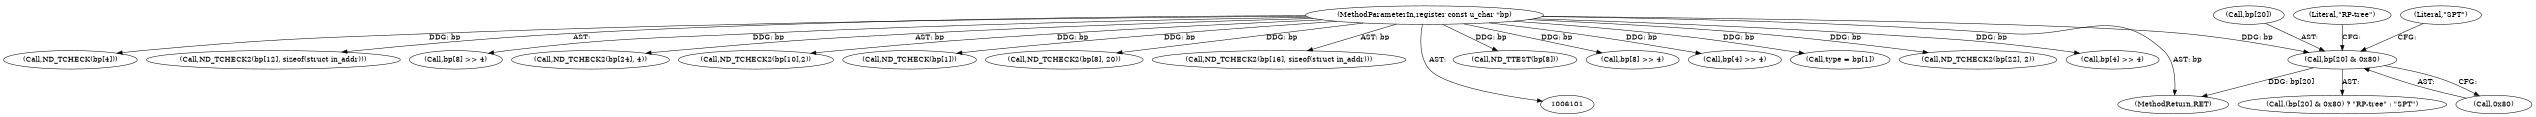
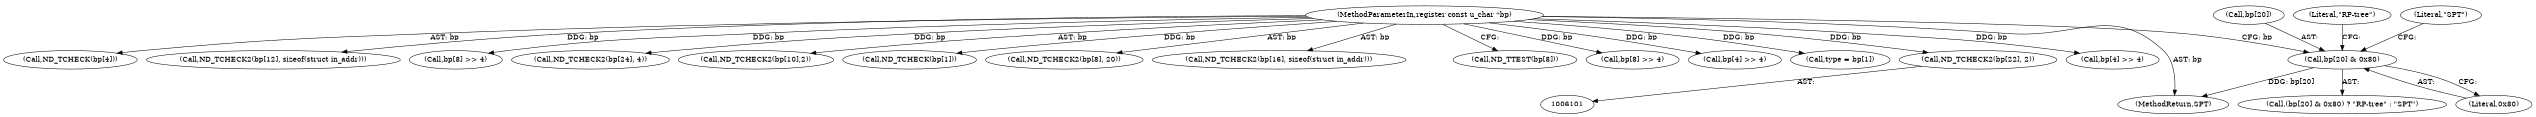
edge "(MethodParameterIn,register const u_char *bp)" -> "(Call,ND_TCHECK(bp[4]))": label "DDG: bp" -> "AST: bp"
edge "(MethodParameterIn,register const u_char *bp)" -> "(Call,ND_TCHECK2(bp[12], sizeof(struct in_addr)))": label "AST: " -> "DDG: bp"
edge "(MethodParameterIn,register const u_char *bp)" -> "(Call,ND_TCHECK2(bp[24], 4))": label "AST: bp" -> "DDG: bp"
edge "(MethodParameterIn,register const u_char *bp)" -> "(Call,ND_TCHECK2(bp[10],2))": label "DDG: bp" -> "AST: bp"
edge "(MethodParameterIn,register const u_char *bp)" -> "(Call,ND_TCHECK2(bp[8], 20))": label "DDG: bp" -> "AST: bp"
edge "(MethodParameterIn,register const u_char *bp)" -> "(Call,ND_TTEST(bp[8]))": label "DDG: bp" -> "CFG: "
edge "(MethodParameterIn,register const u_char *bp)" -> "(Call,bp[20] & 0x80)": label "DDG: bp" -> "CFG: bp"
edge "(MethodParameterIn,register const u_char *bp)" -> "1006101": now "(Call,ND_TCHECK2(bp[22], 2))" -> "1006101"
node "(MethodReturn,RET)": label "(MethodReturn,RET)" -> "(MethodReturn,SPT)"
node "(Call,0x80)": label "(Call,0x80)" -> "(Literal,0x80)"
